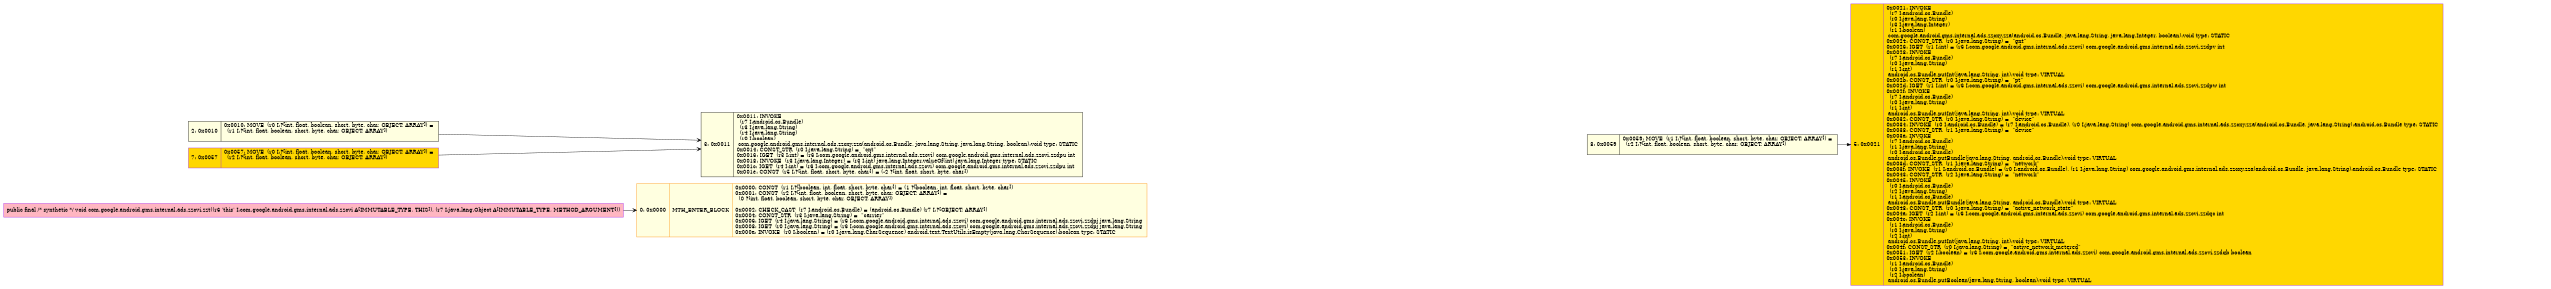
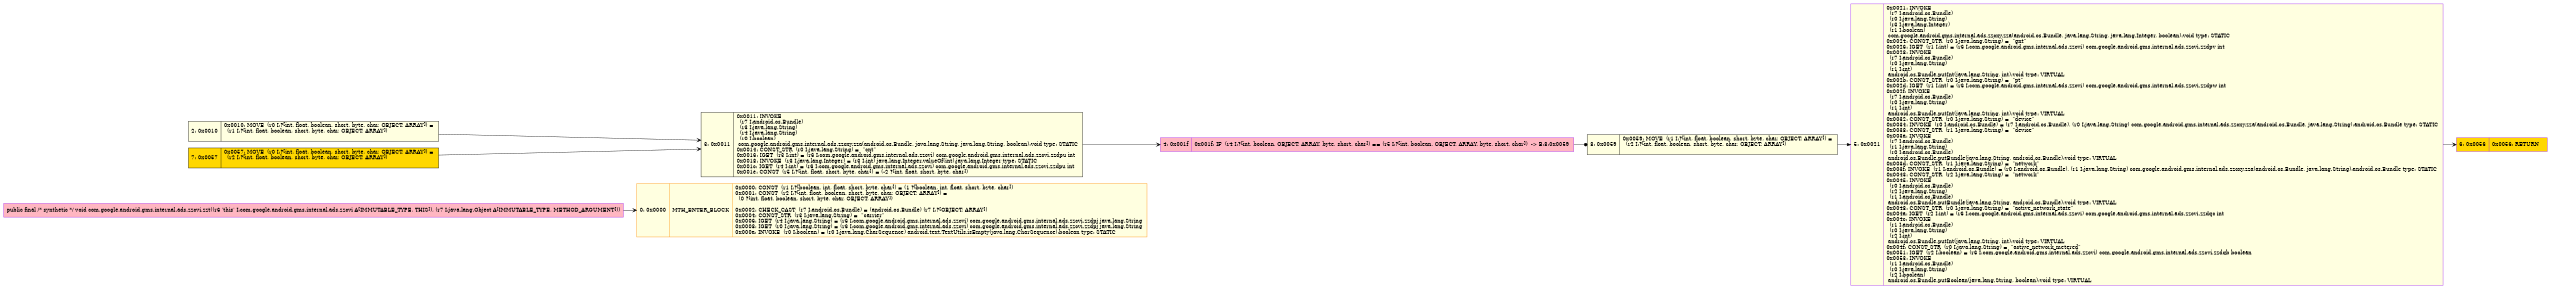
node "4: 0x001f": added
node "5: 0x0021": fillcolor gold -> lightyellow
node "6: 0x0056": added
node "7: 0x0057": color purple -> black
